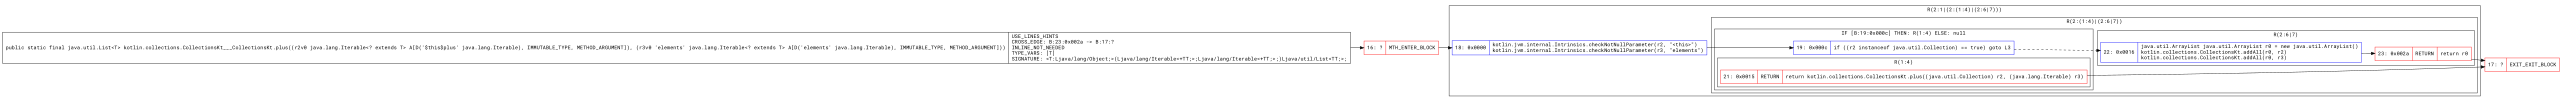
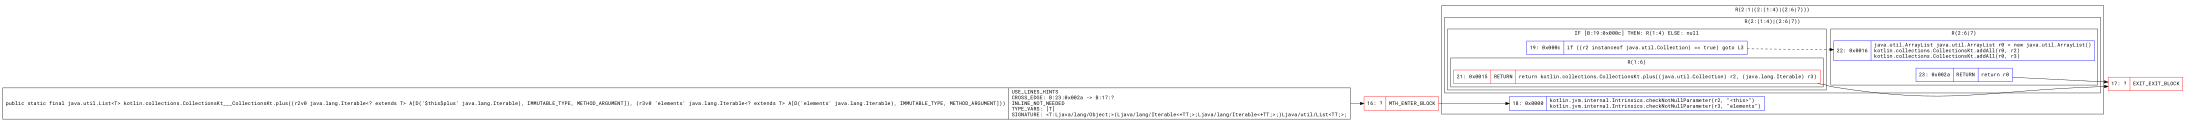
edge "18: 0x0000" -> "19: 0x000c": removed
edge "22: 0x0016" -> "23: 0x002a": removed
node "23: 0x002a": color red -> blue
cluster "R(1:4)": label "R(1:4)" -> "R(1:6)"
